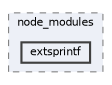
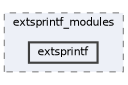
cluster "node_modules": label "node_modules" -> "extsprintf_modules"
